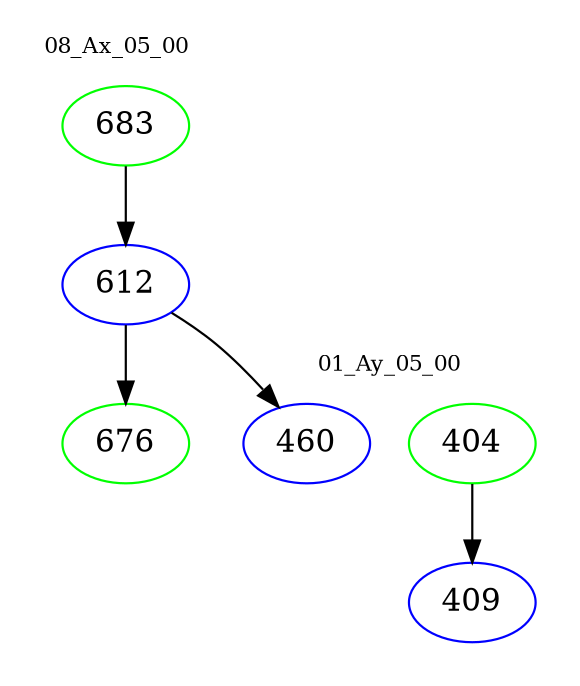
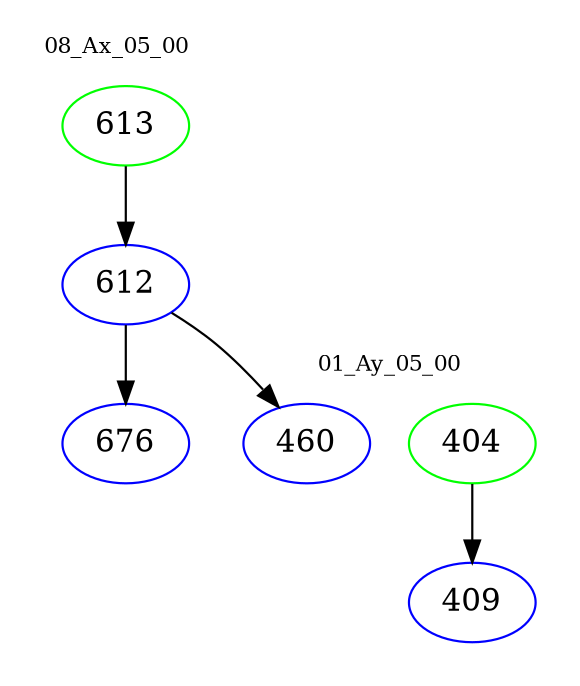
node "683": label "683" -> "613"
node "676": color green -> blue
